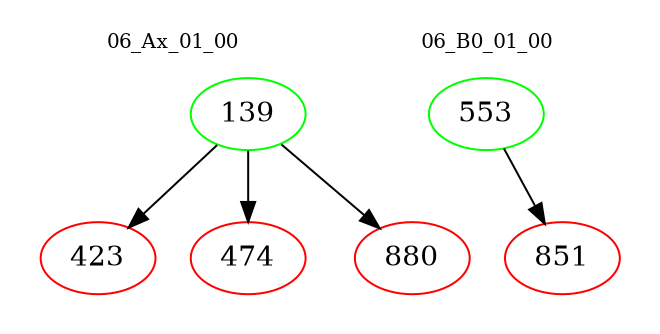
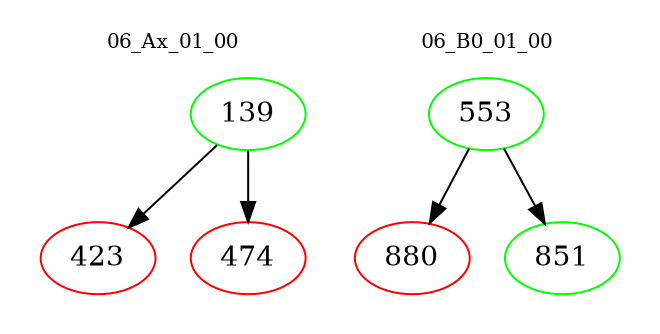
edge "139" -> "880": now "553" -> "880"
node "851": color red -> green
